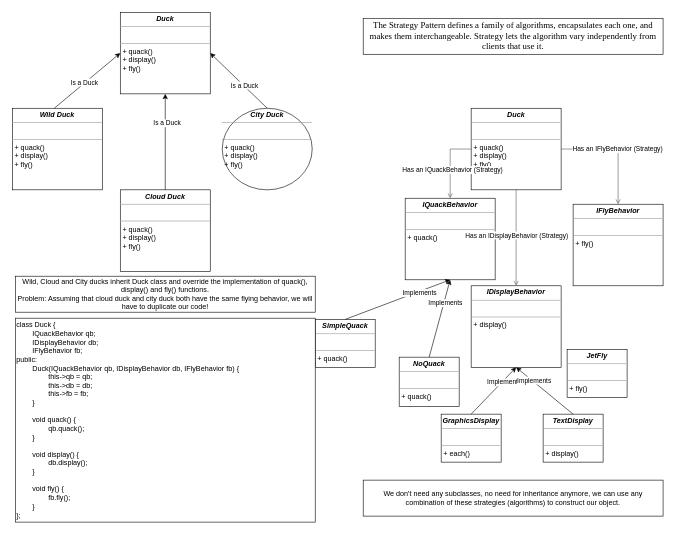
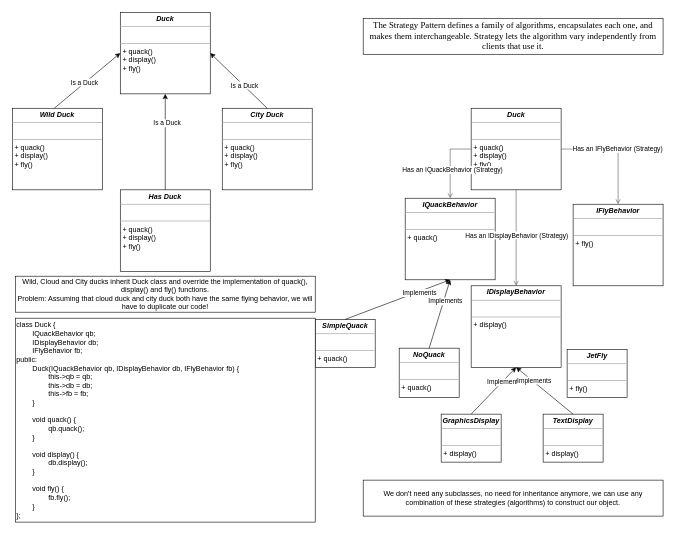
node "City Duck + quack() + display() + fly()": shape ellipse -> rectangle
node "Cloud Duck + quack() + display() + fly()": label "Cloud Duck + quack() + display() + fly()" -> "Has Duck + quack() + display() + fly()"
node "NoQuack + quack()": moved (429, 382) -> (429, 373)
node "GraphicsDisplay + each()": label "GraphicsDisplay + each()" -> "GraphicsDisplay + display()"
